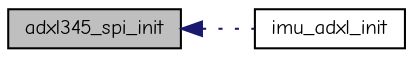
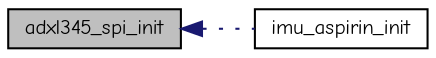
node "imu_adxl_init": label "imu_adxl_init" -> "imu_aspirin_init"
